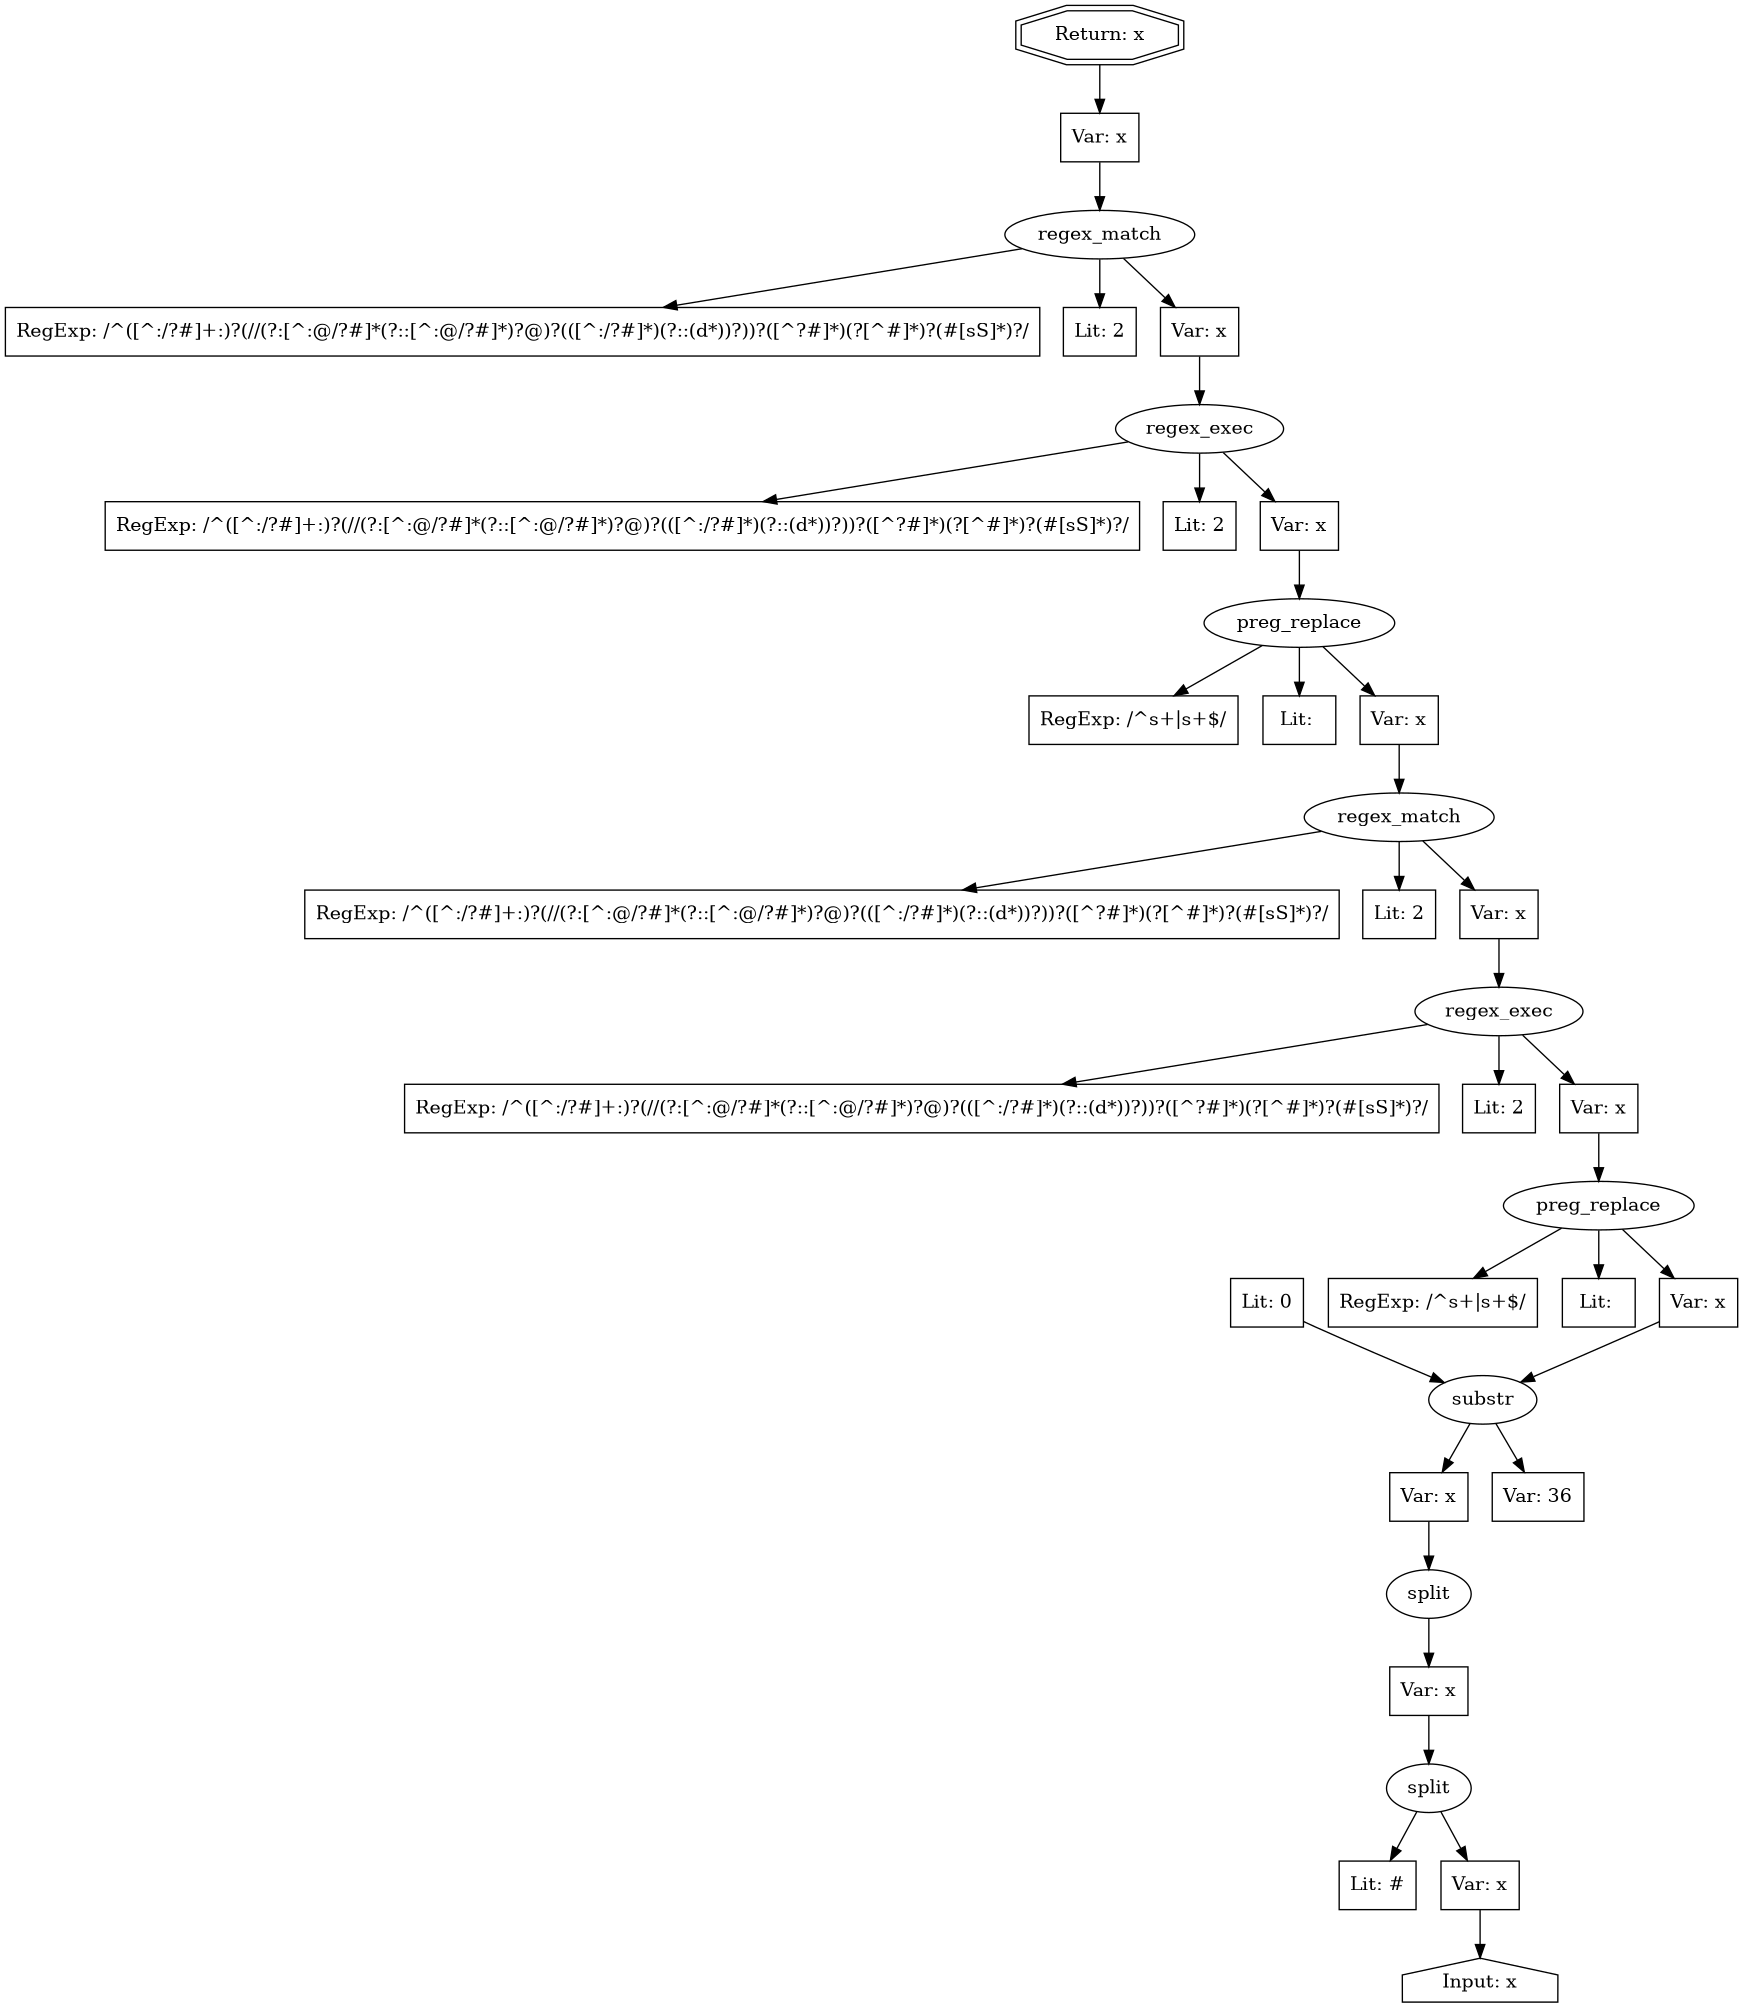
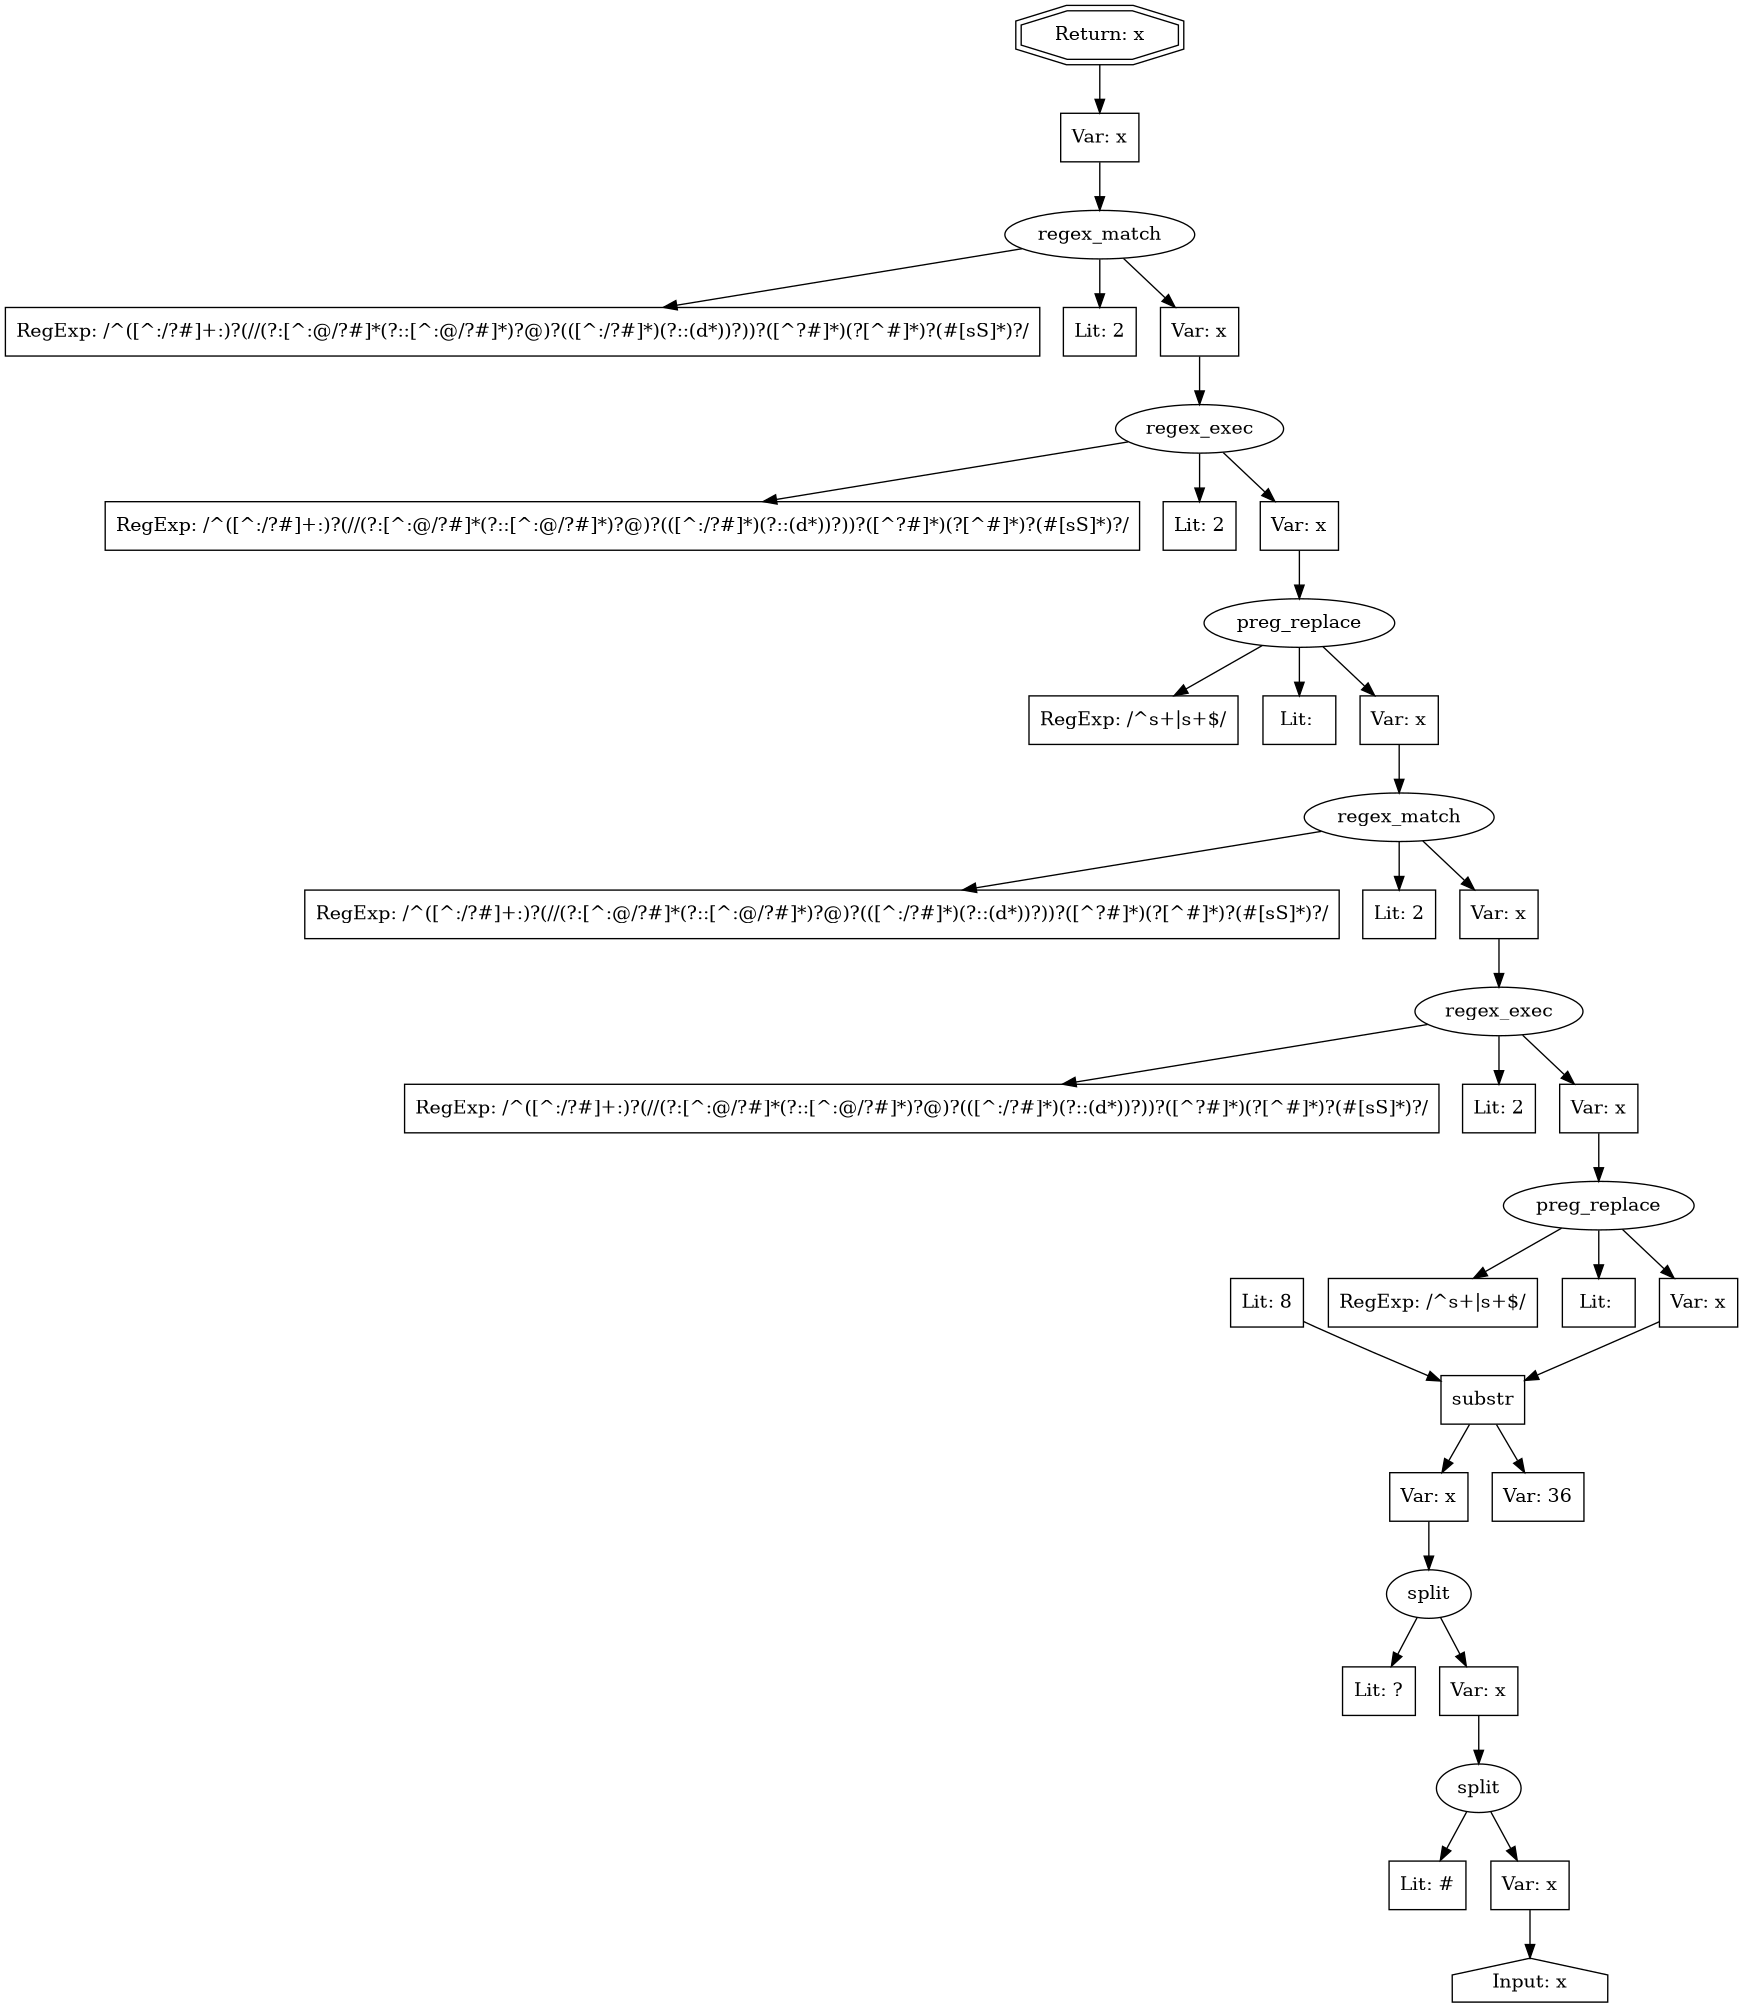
node "Lit: 0": label "Lit: 0" -> "Lit: 8"
node "substr": shape ellipse -> box
node "Lit: ?": added
